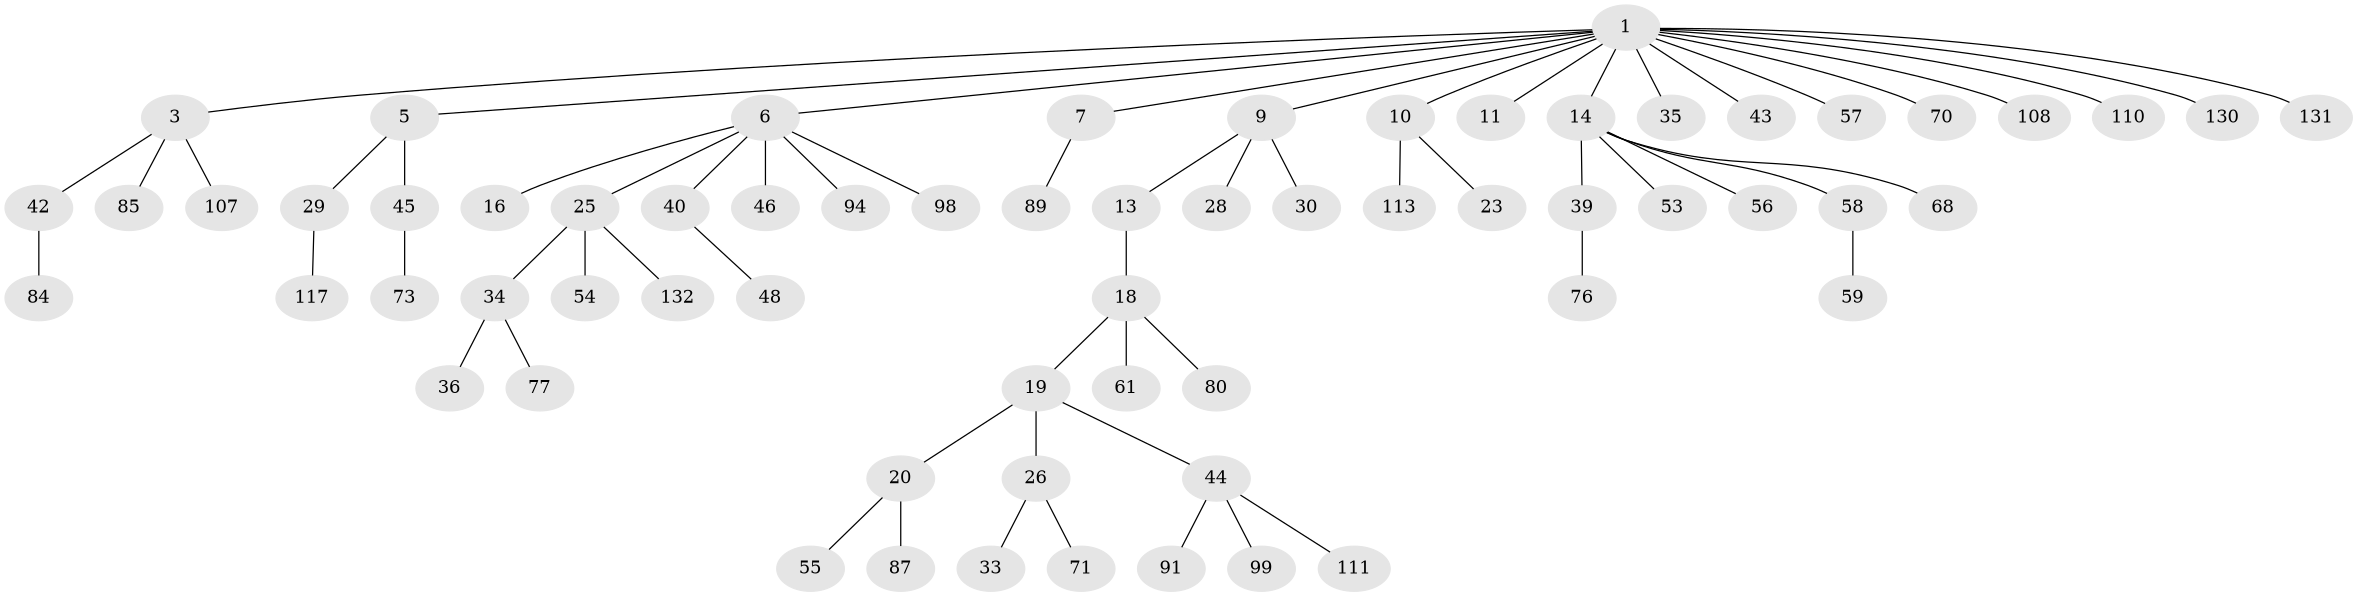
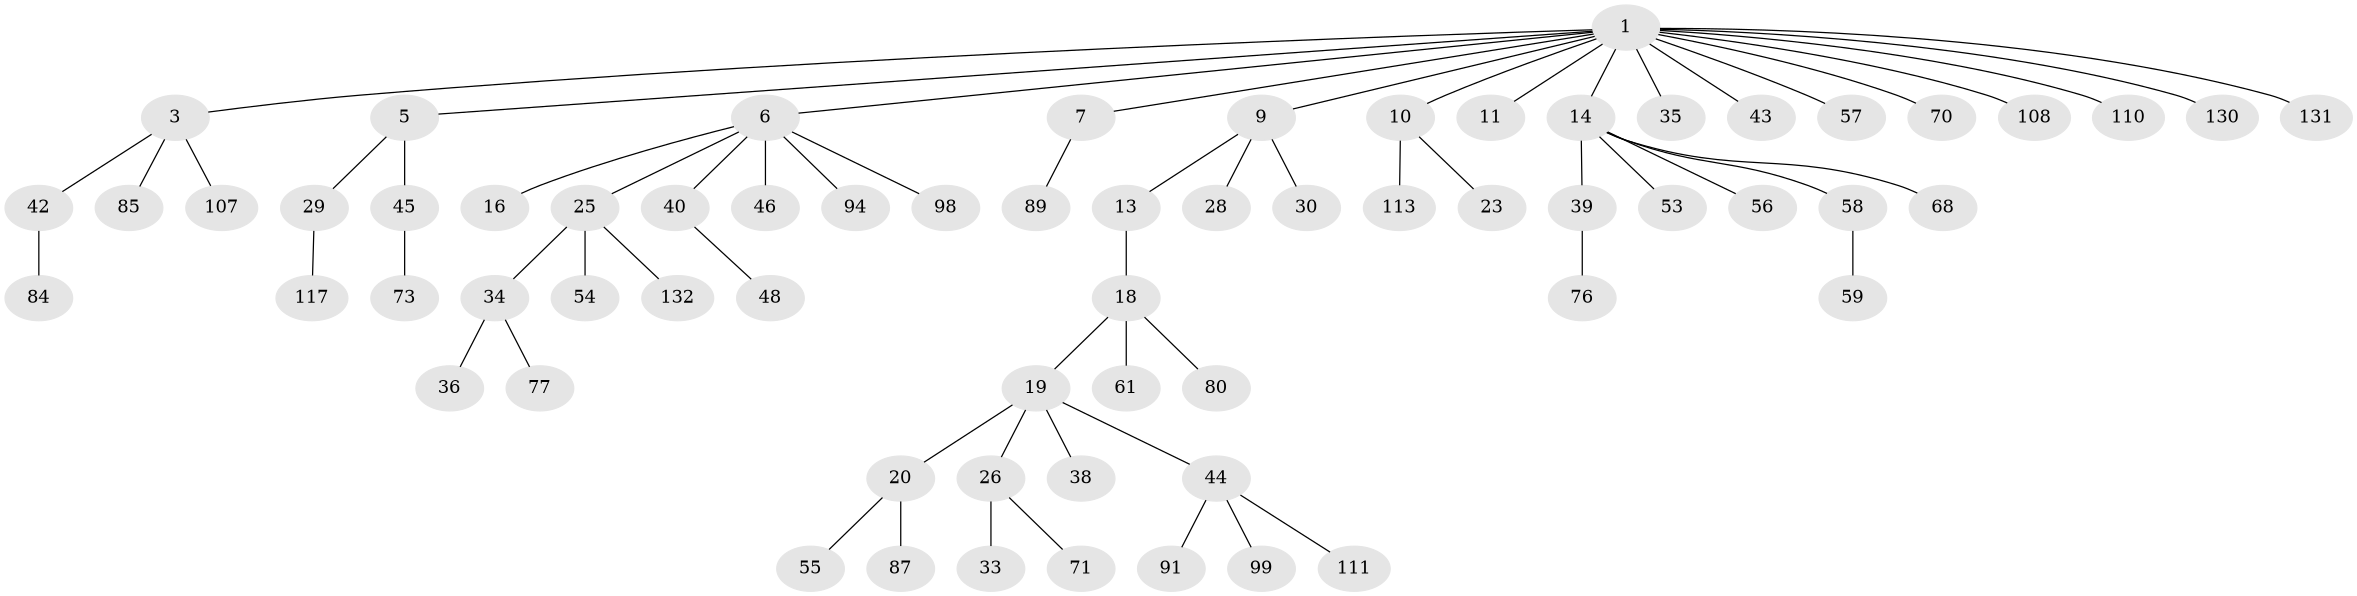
node "38": added
